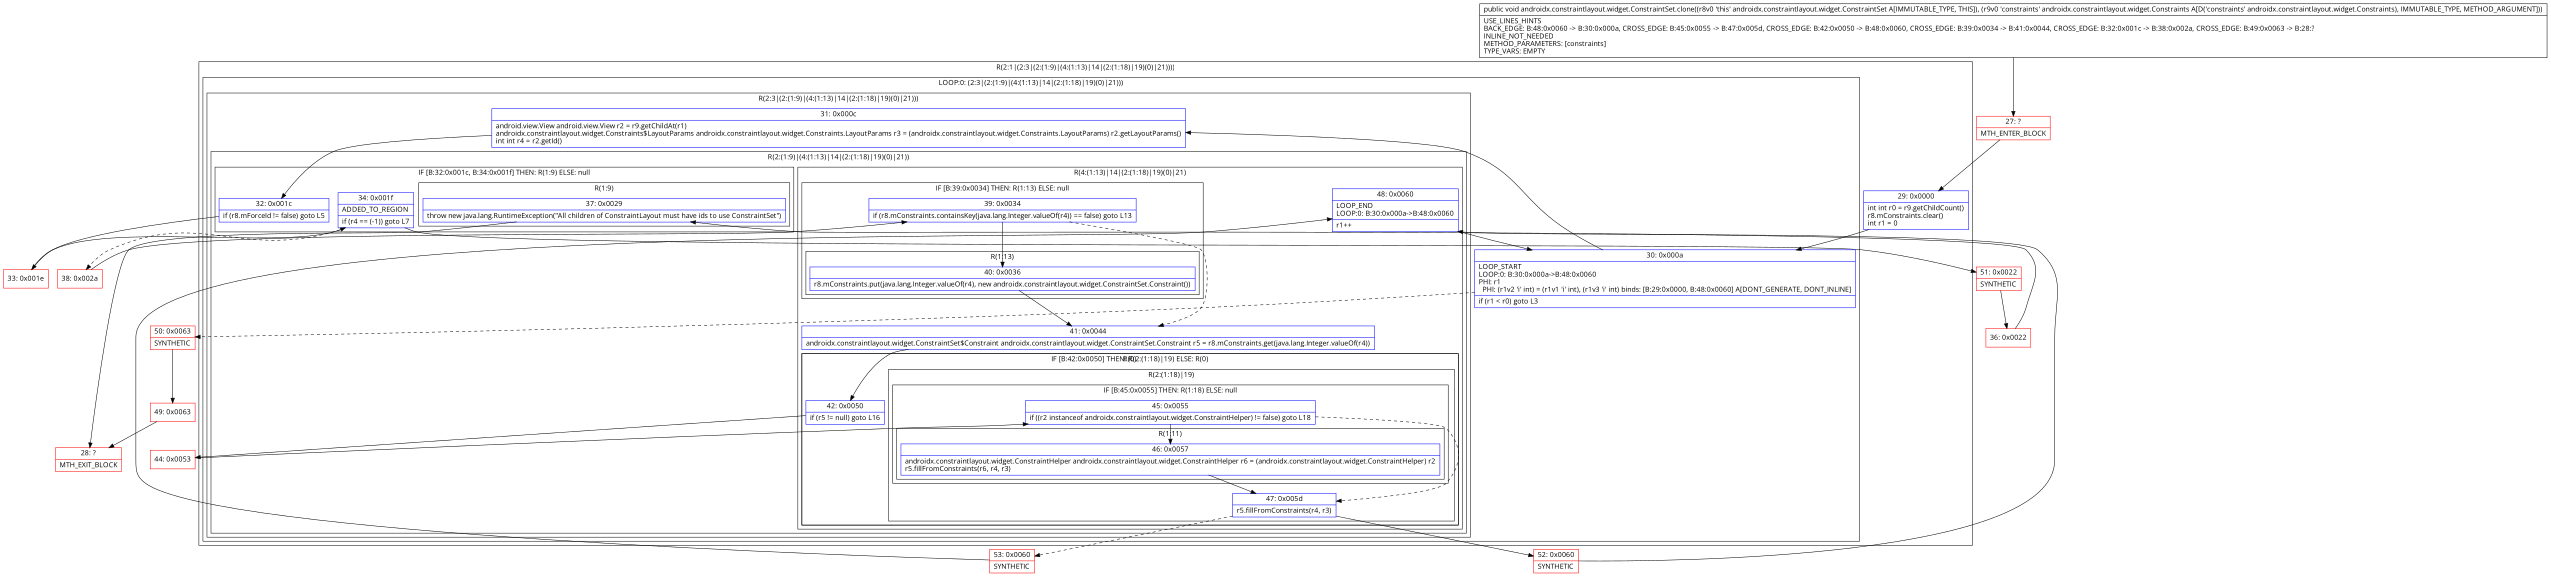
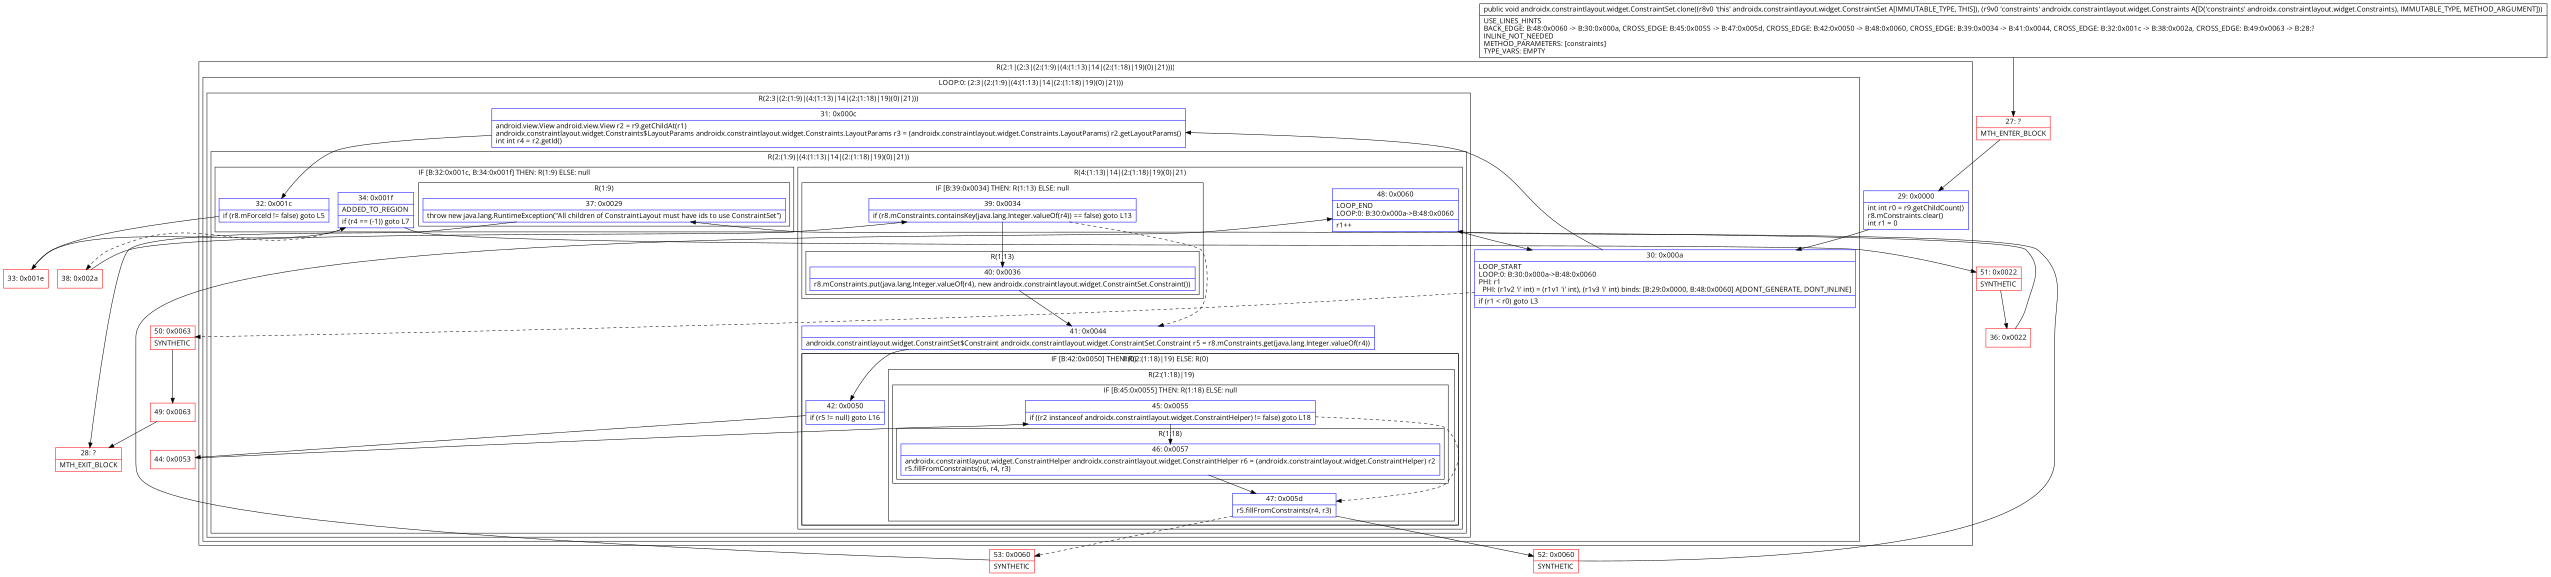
cluster "R(1:11)": label "R(1:11)" -> "R(1:18)"
